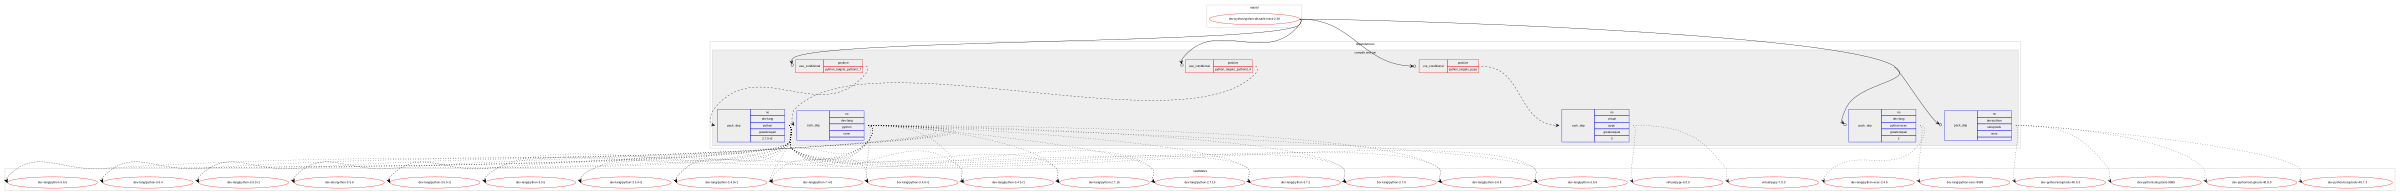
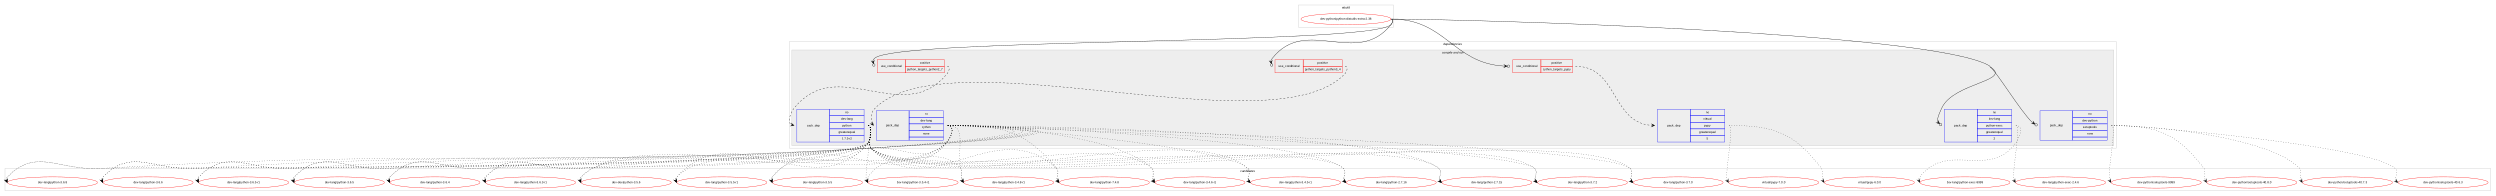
node "dev-lang/python-3.6.5-r1": added
